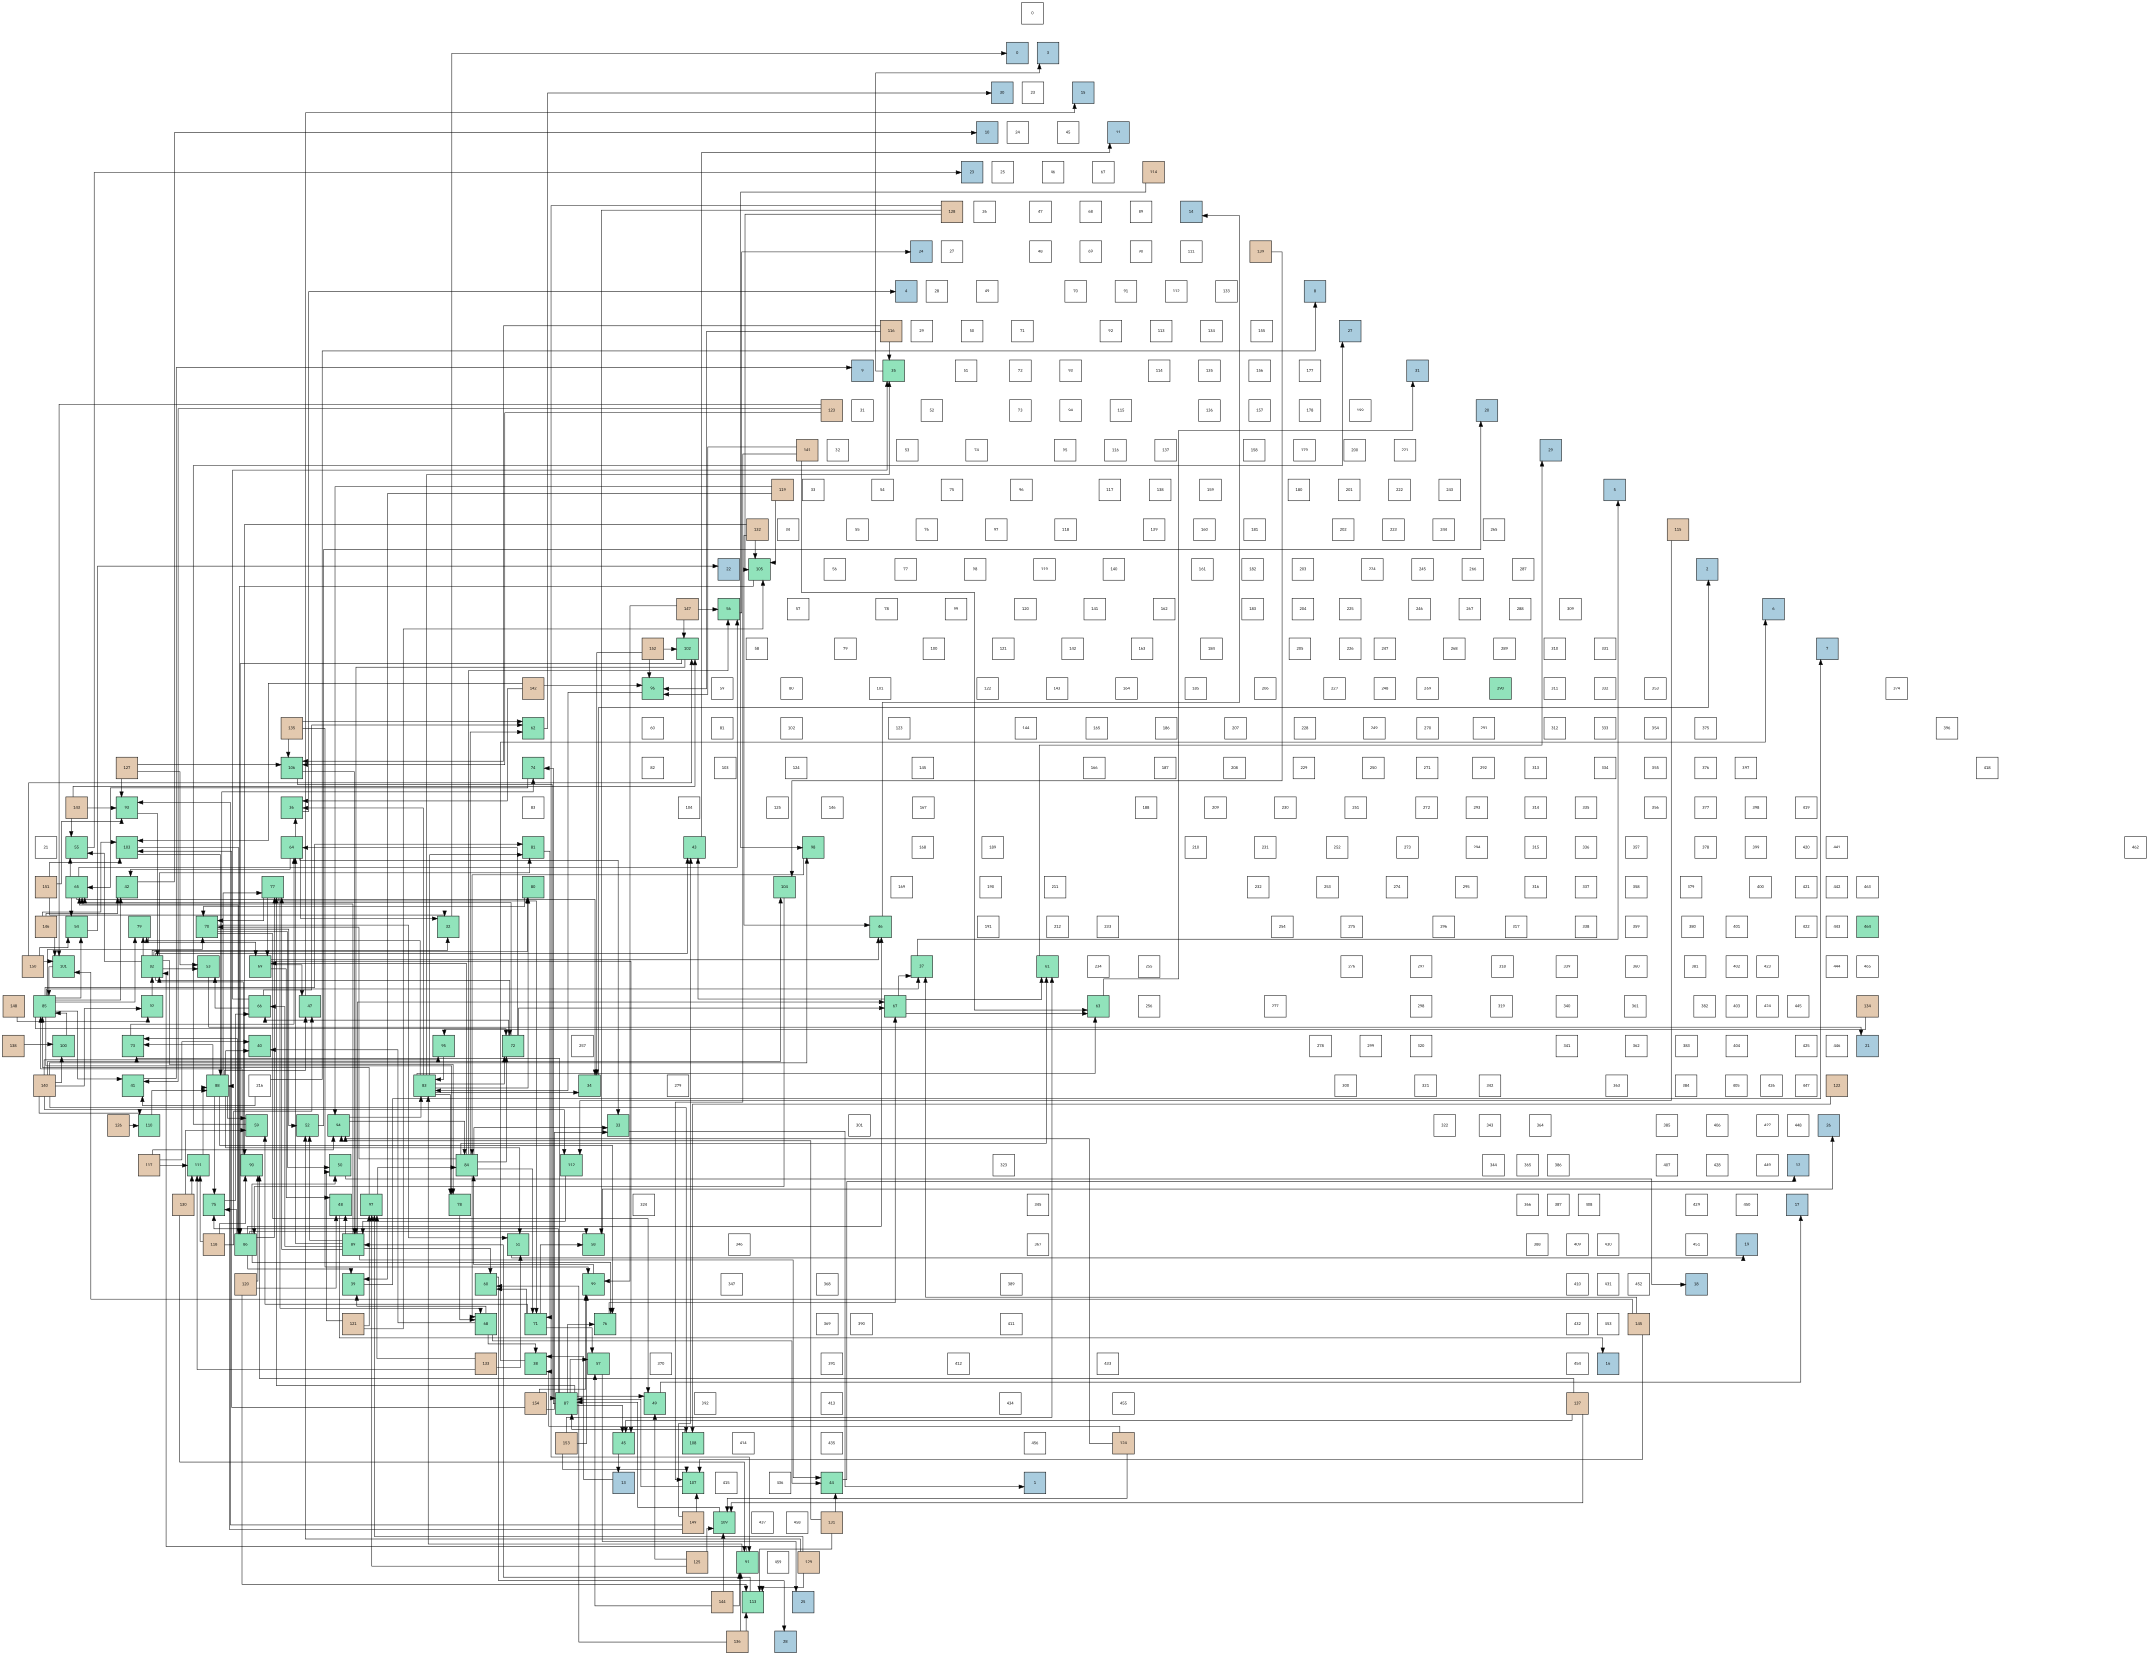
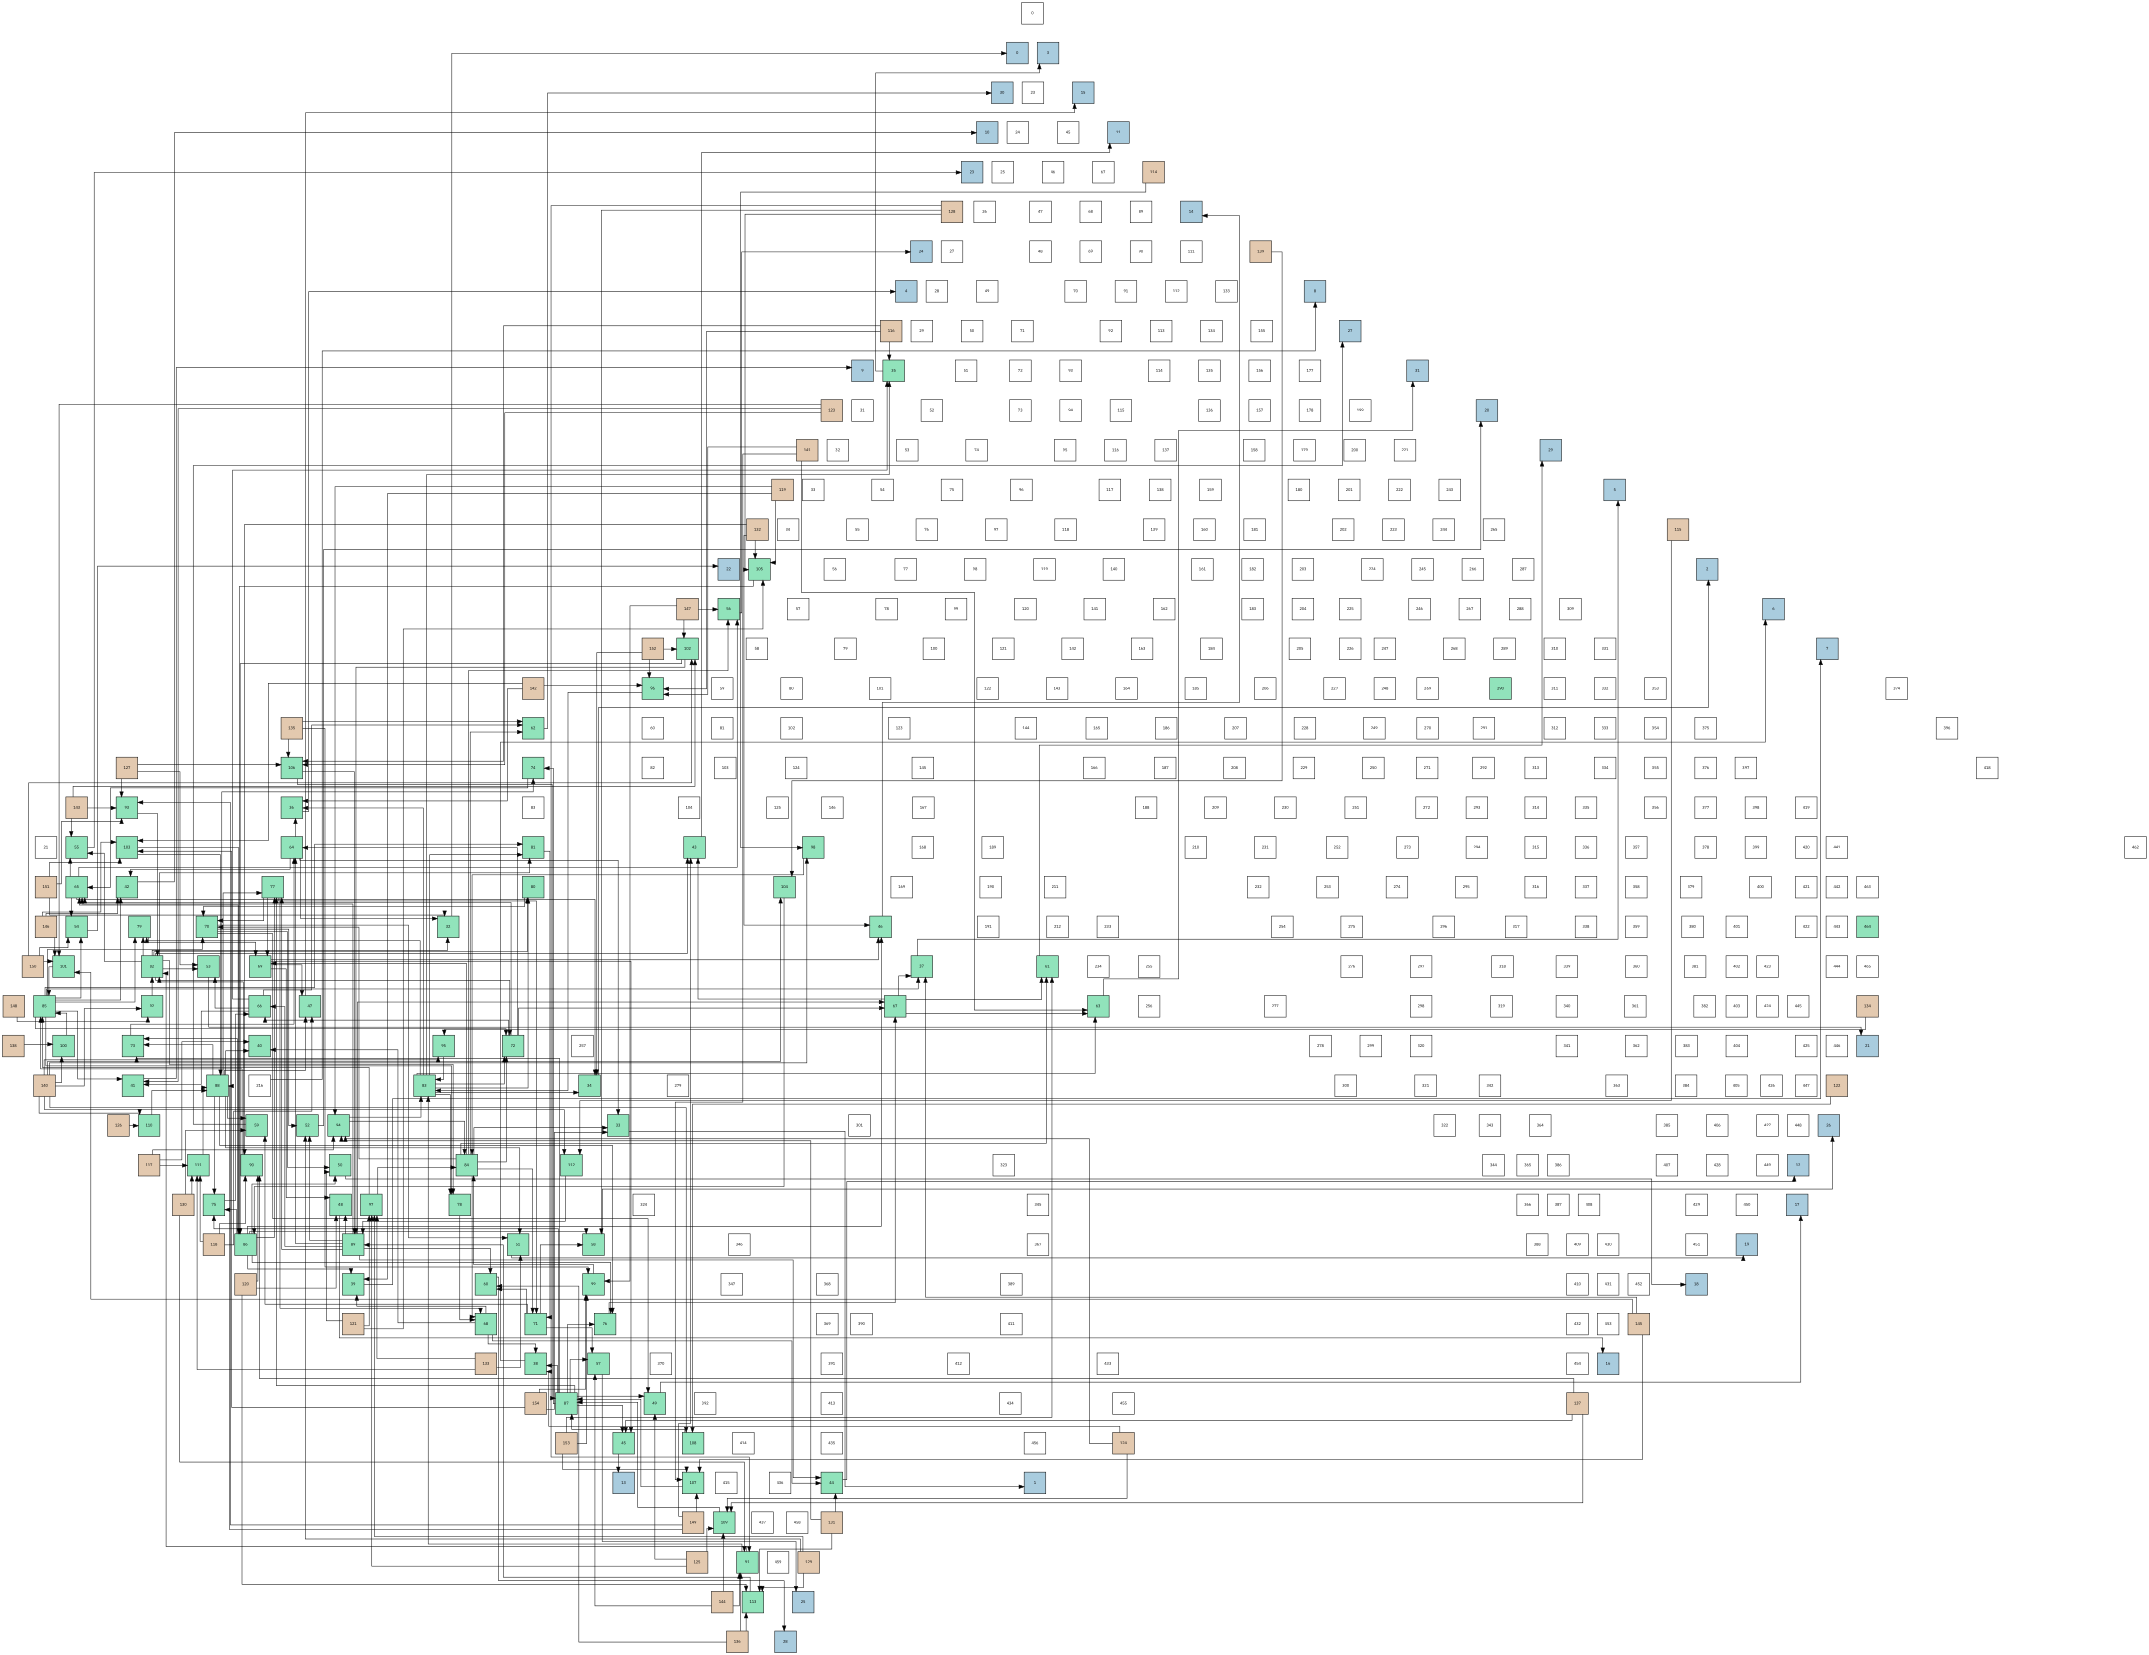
edge "216" -> "41": now "66" -> "41"
edge "13" -> "38": now "87" -> "38"
